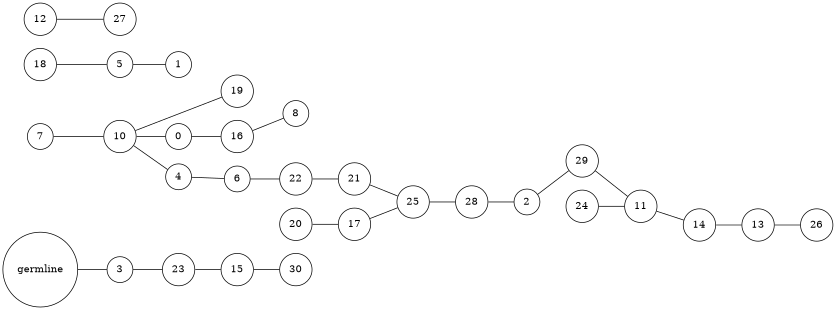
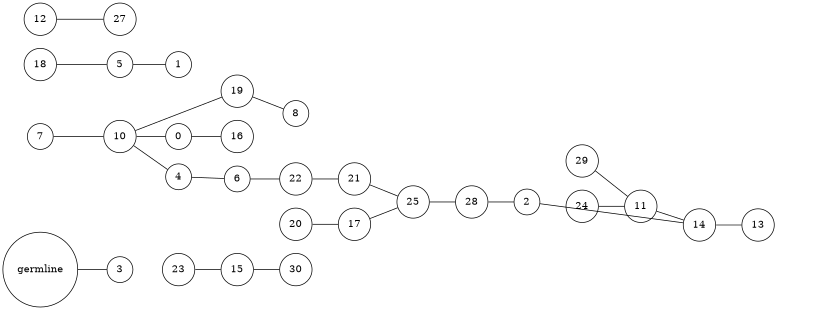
edge "8" -- "16": now "8" -- "19"
edge "29" -- "2": now "14" -- "2"
node "26": removed
edge "3" -- "23": removed
